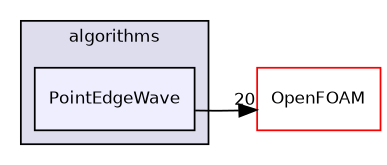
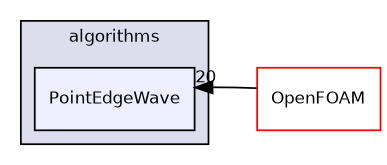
edge "PointEdgeWave" -> "OpenFOAM": reversed
